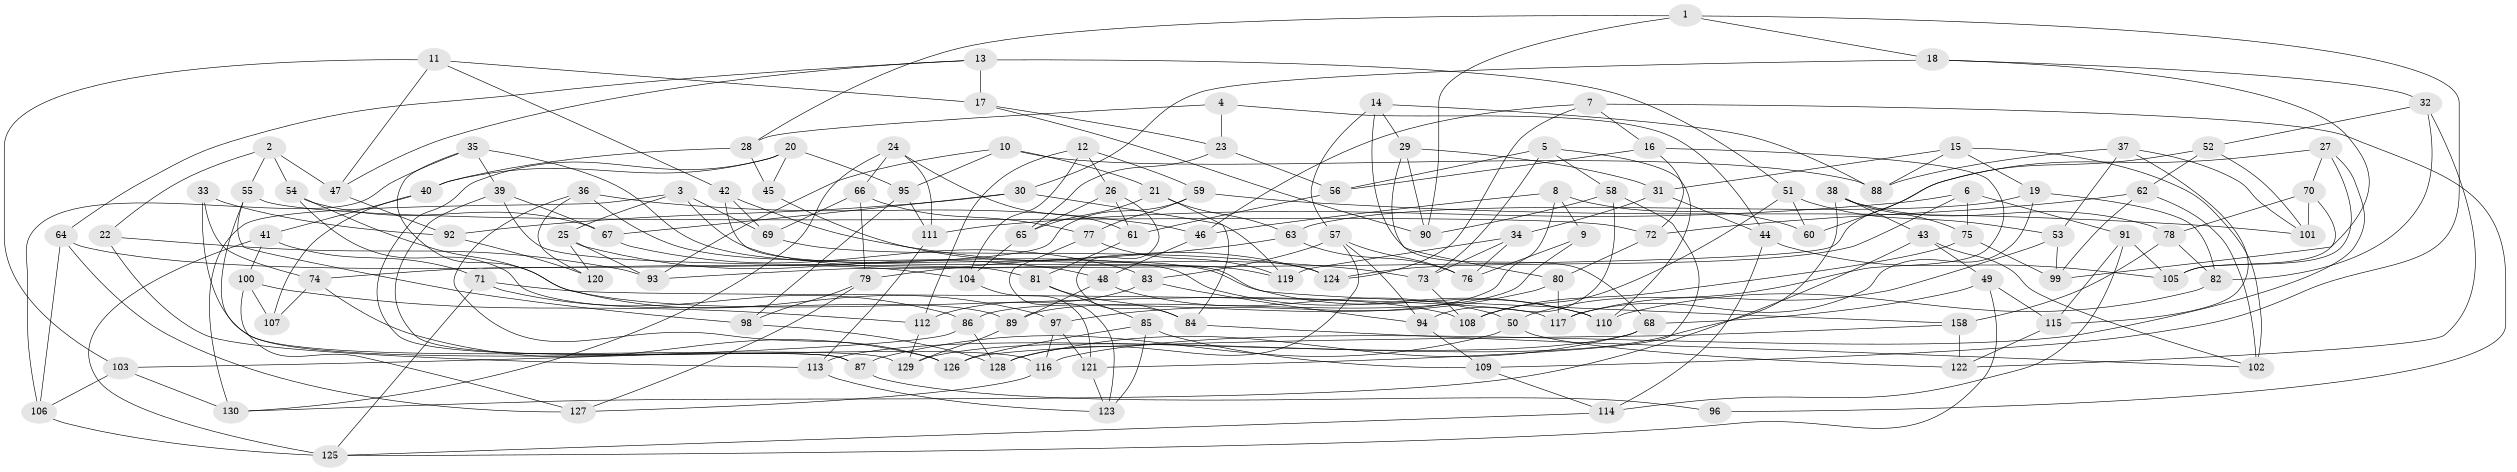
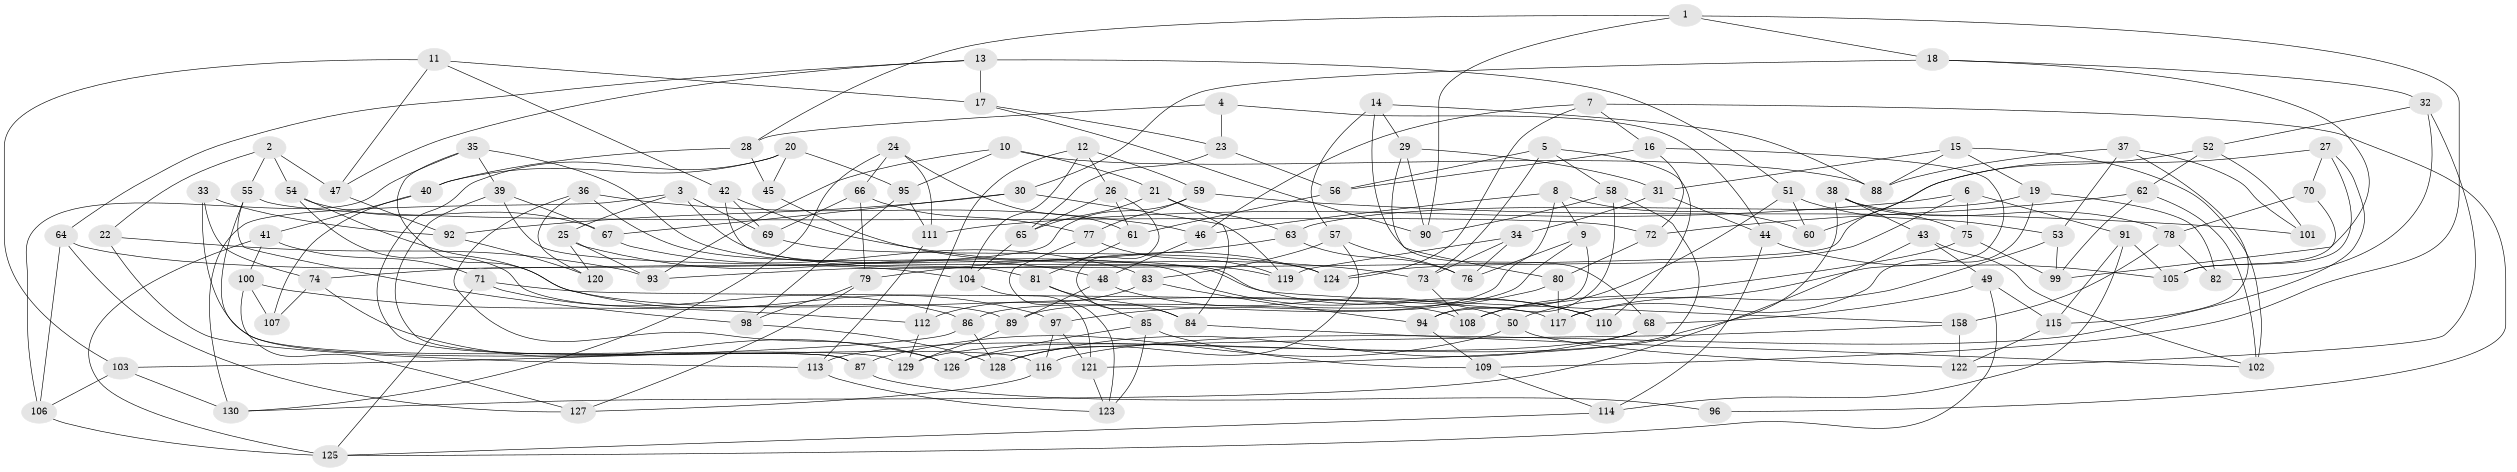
edge "70" -- "101": removed
edge "57" -- "94": now "9" -- "94"
edge "82" -- "110": removed
